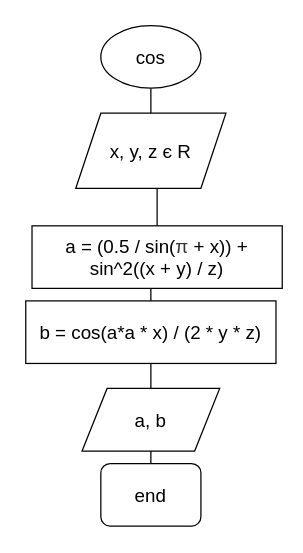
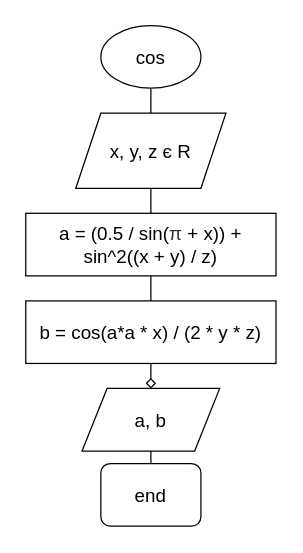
node "a = (0.5 / sin(π + x)) + sin^2((x + y) / z)": moved (157, 257) -> (151, 244)
edge "b = cos(a*a * x) / (2 * y * z)" -- "a, b": arrowhead none -> diamond
